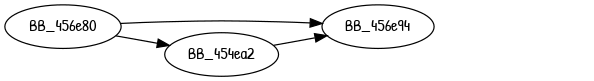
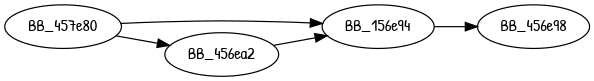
node "BB_456e80": label "BB_456e80" -> "BB_457e80"
node "BB_456e94": label "BB_456e94" -> "BB_156e94"
node "BB_456e98": added
node "BB_454ea2": label "BB_454ea2" -> "BB_456ea2"
